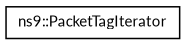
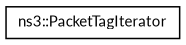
node "ns9::PacketTagIterator": label "ns9::PacketTagIterator" -> "ns3::PacketTagIterator"
